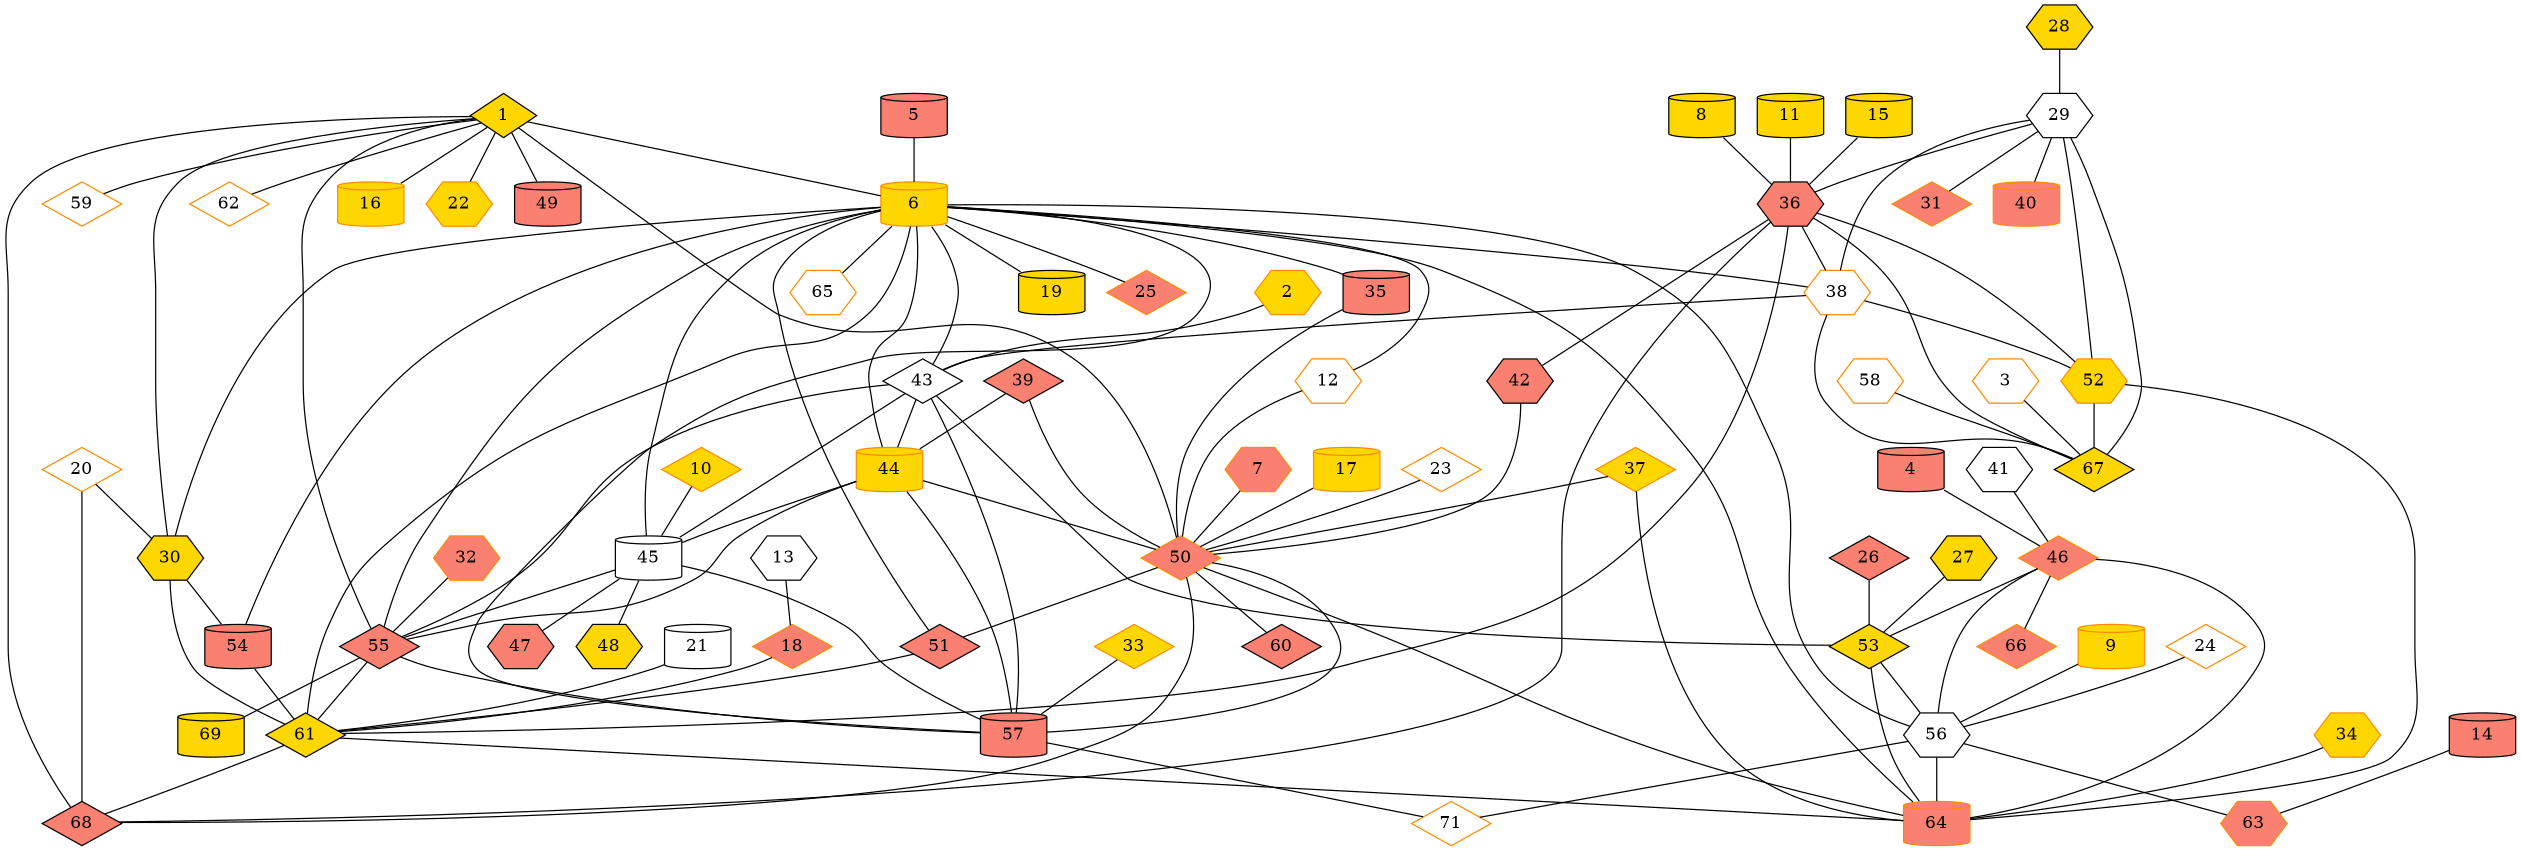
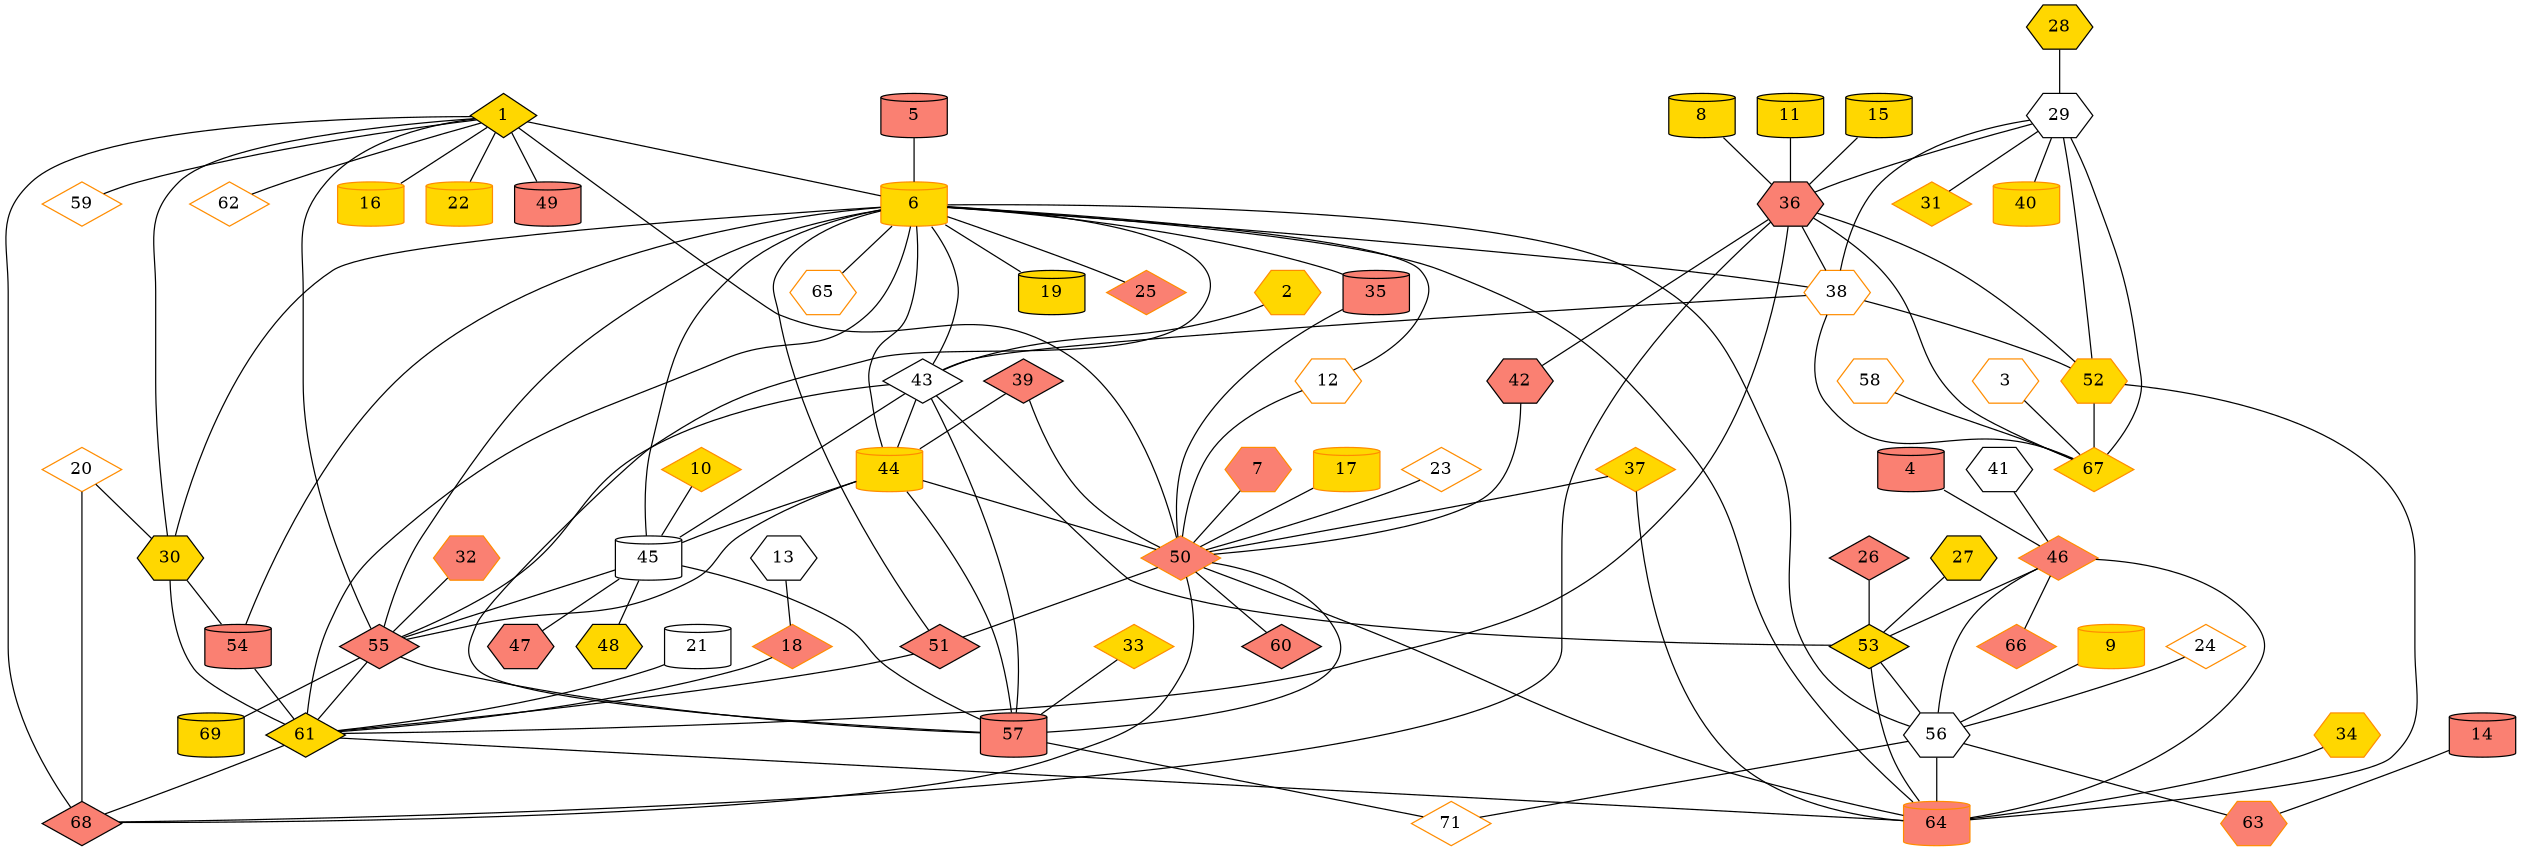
node "22": shape hexagon -> cylinder
node "31": fillcolor salmon -> gold
node "40": fillcolor salmon -> gold
node "67": color black -> darkorange
